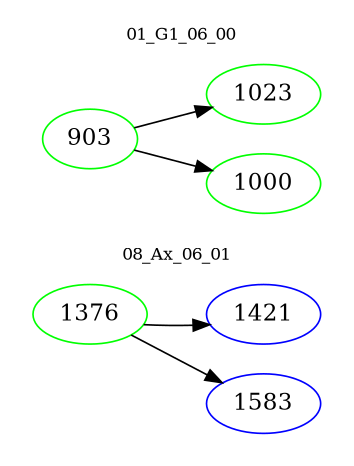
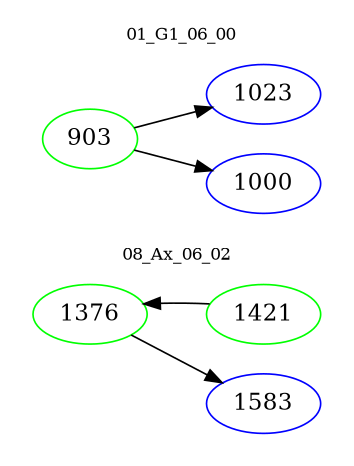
node "1023": color green -> blue
node "1000": color green -> blue
cluster "08_Ax_06_01": label "08_Ax_06_01" -> "08_Ax_06_02"
node "1421": color blue -> green
edge "1376" -> "1421": reversed
